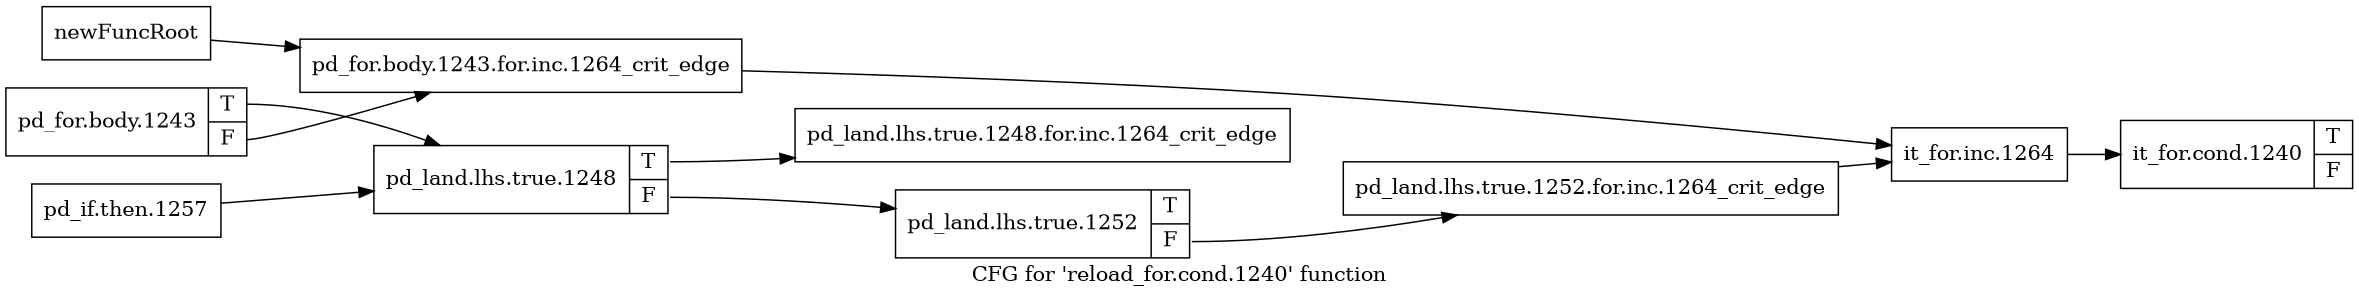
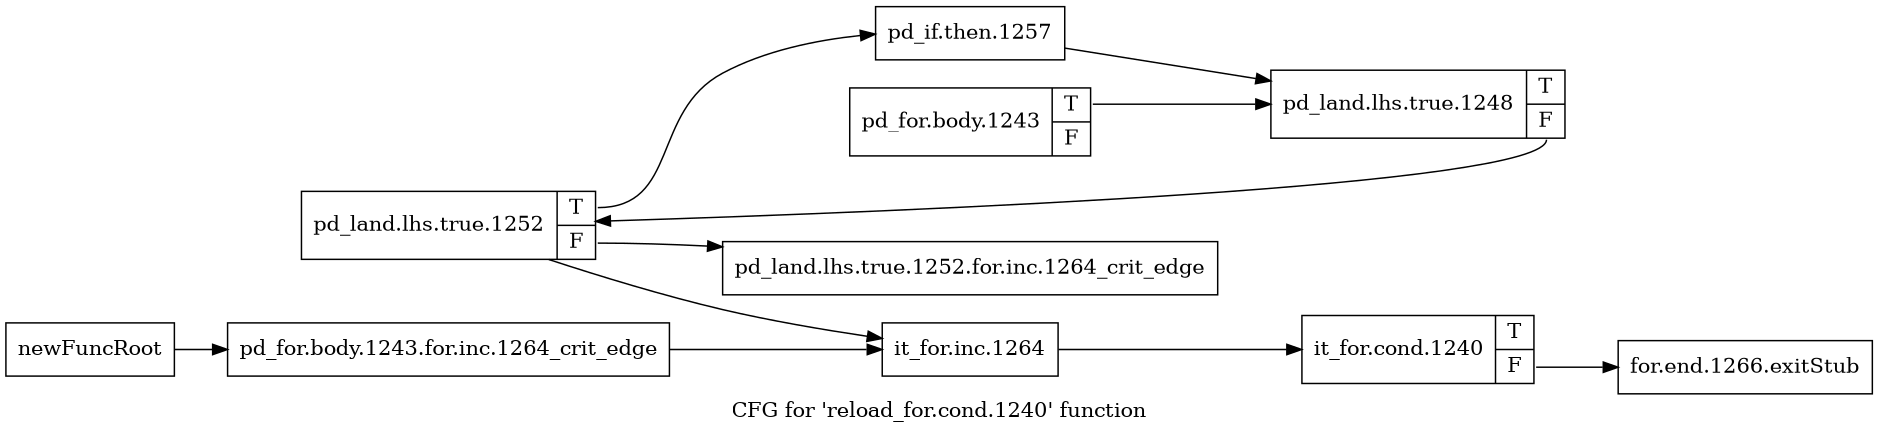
edge "pd_land.lhs.true.1252" -> "pd_if.then.1257": added
edge "pd_for.body.1243" -> "pd_for.body.1243.for.inc.1264_crit_edge": removed
node "pd_land.lhs.true.1248.for.inc.1264_crit_edge": removed
edge "pd_land.lhs.true.1252.for.inc.1264_crit_edge" -> "it_for.inc.1264": now "pd_land.lhs.true.1252" -> "it_for.inc.1264"
node "for.end.1266.exitStub": added
